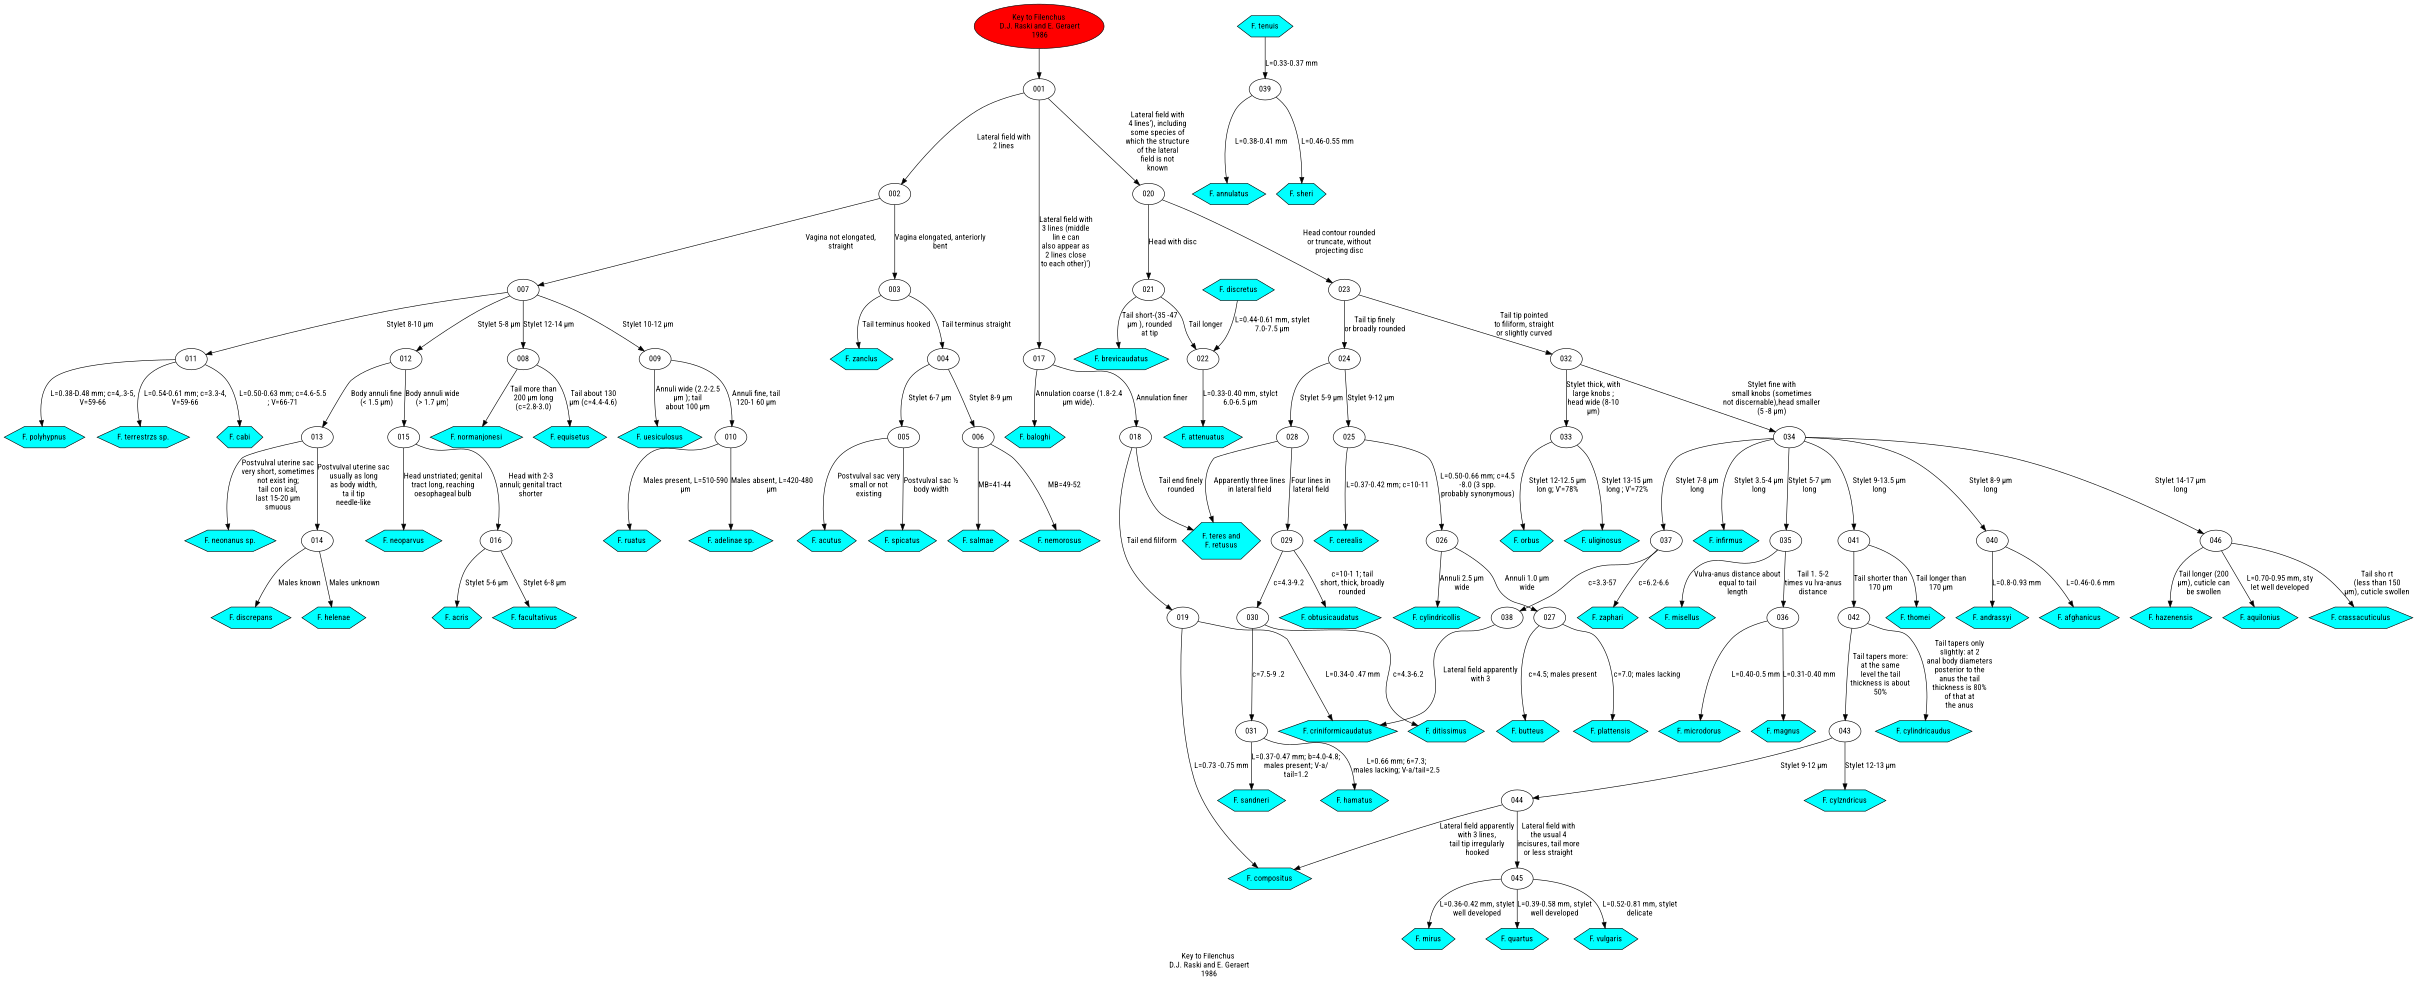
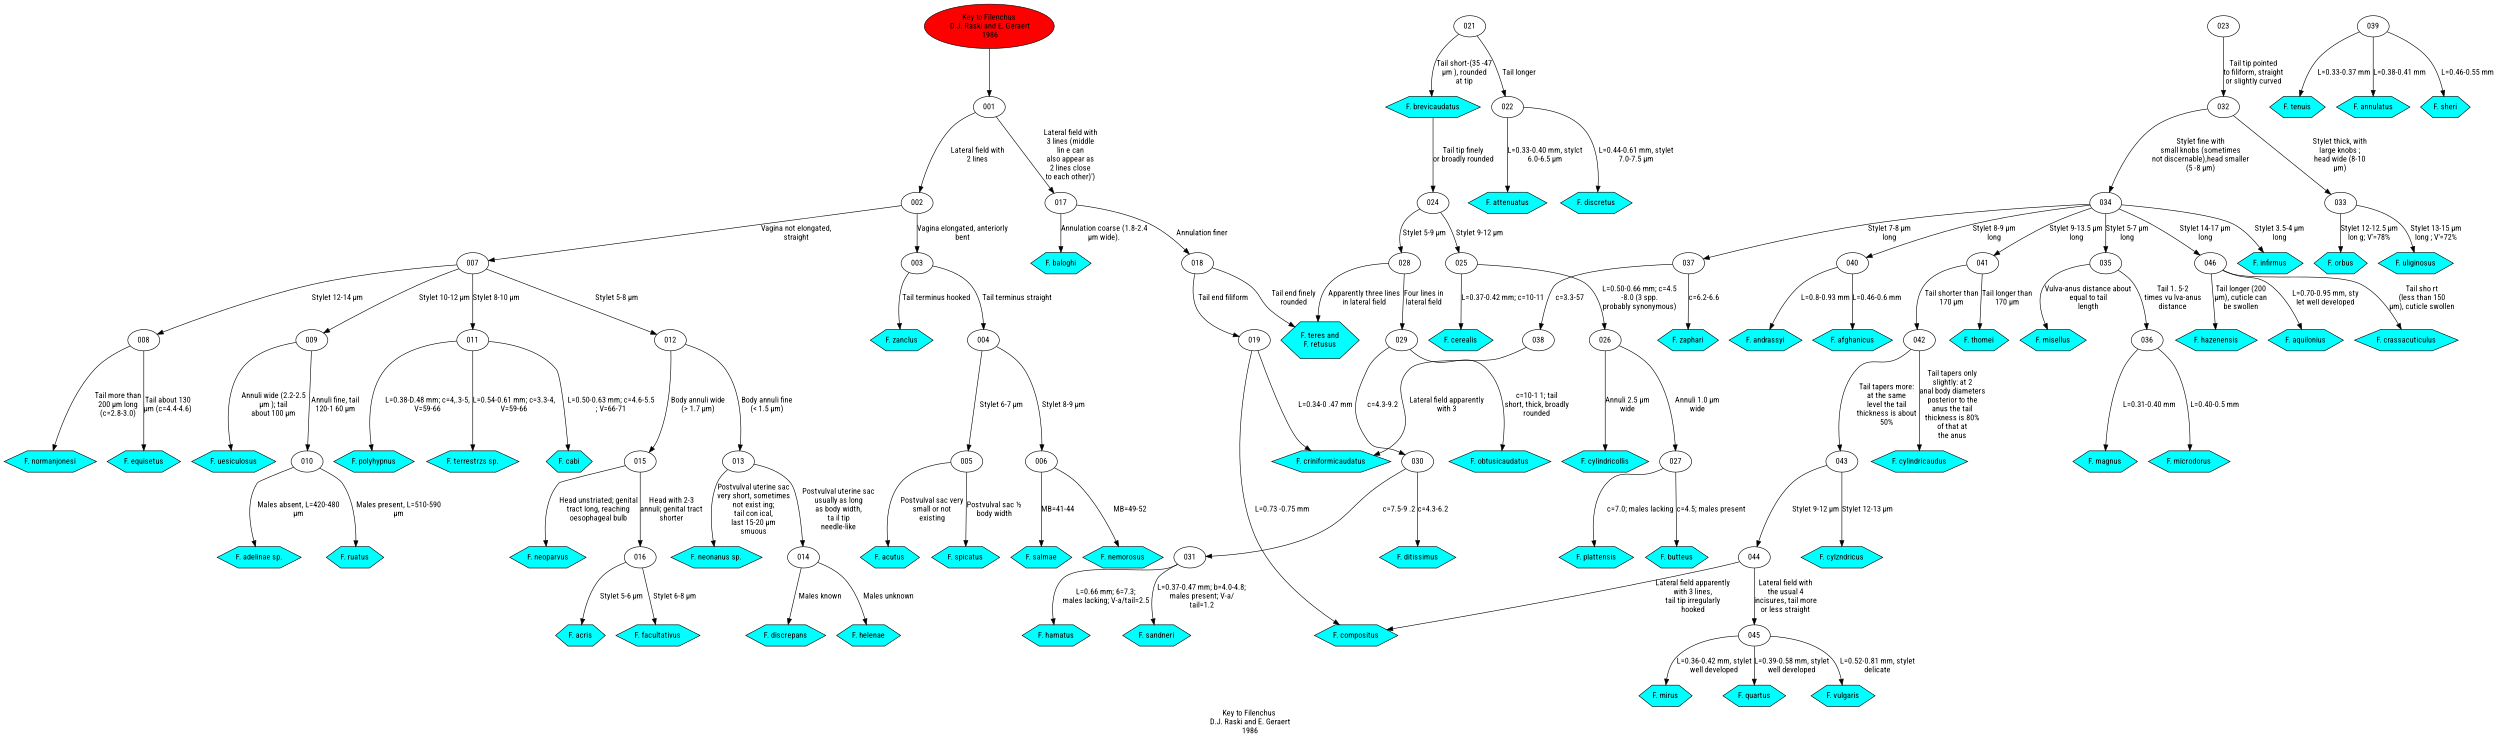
edge "F. tenuis" -> "039": reversed
node "020": removed
edge "023" -> "024": now "F. brevicaudatus" -> "024"
edge "F. discretus" -> "022": reversed
